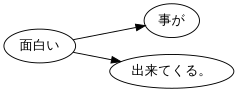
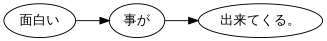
edge "面白い" -> "出来てくる。": now "事が" -> "出来てくる。"
